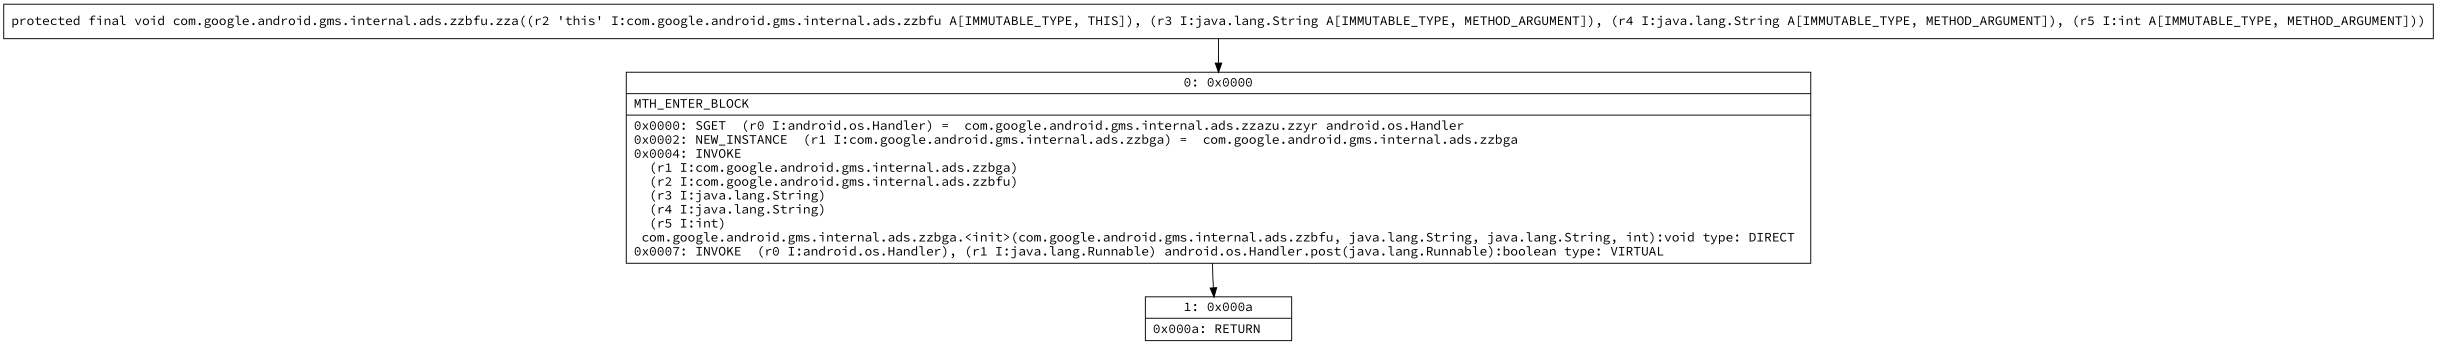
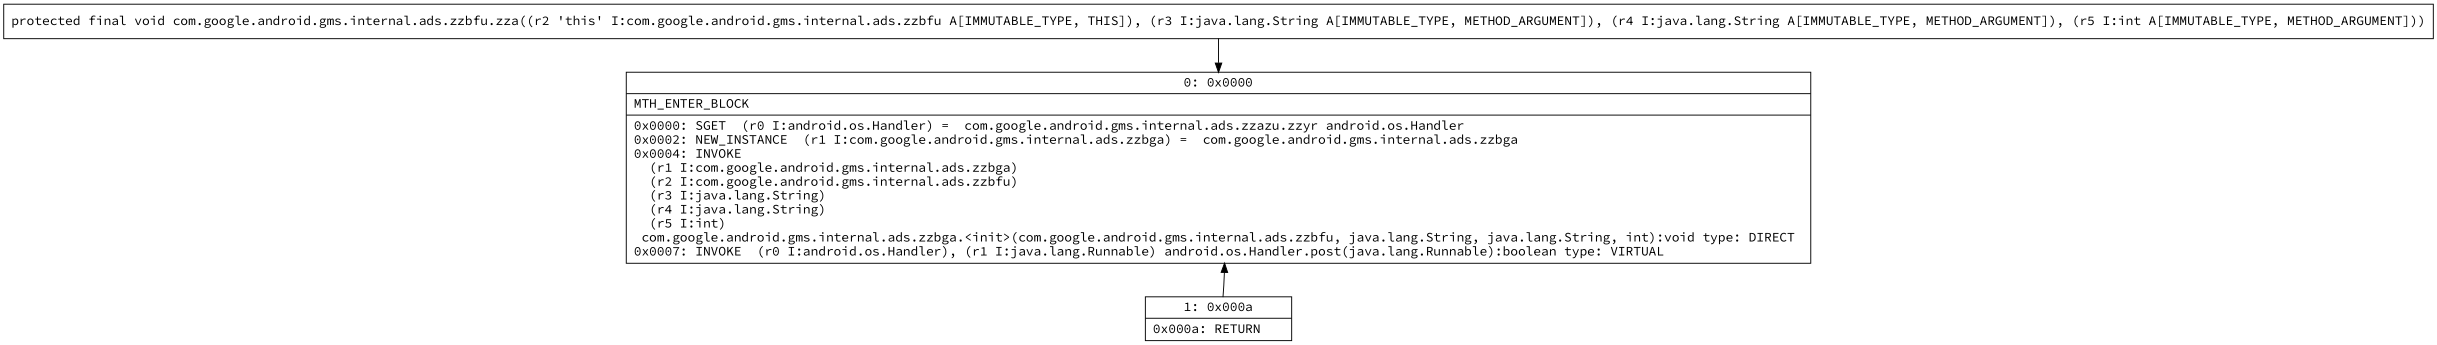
edge "0: 0x0000" -> "1: 0x000a": reversed
